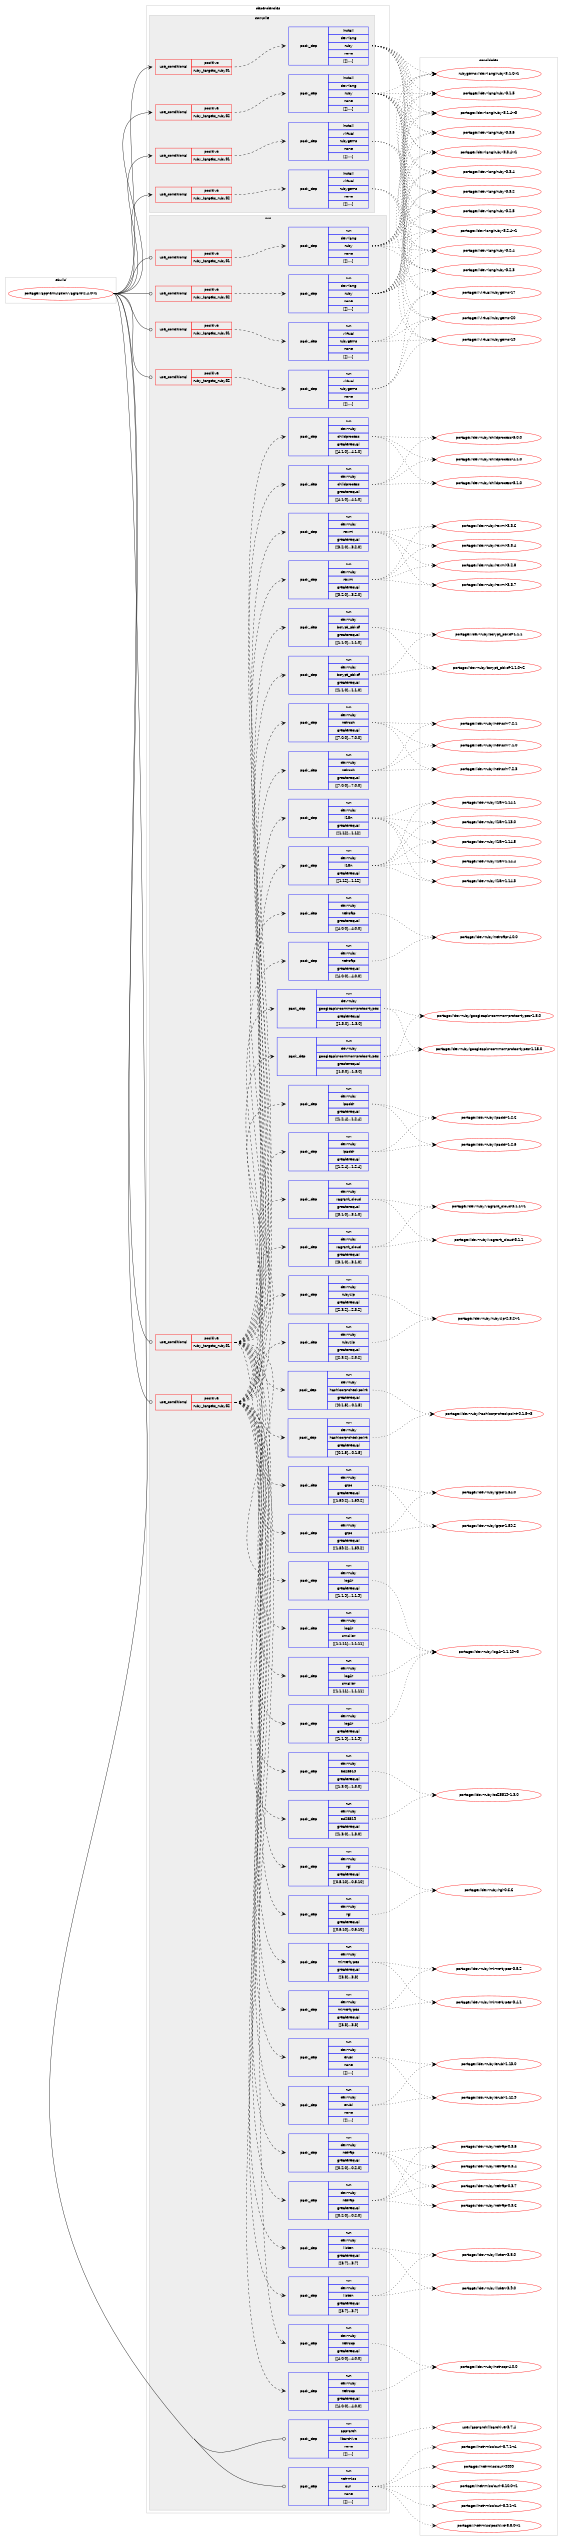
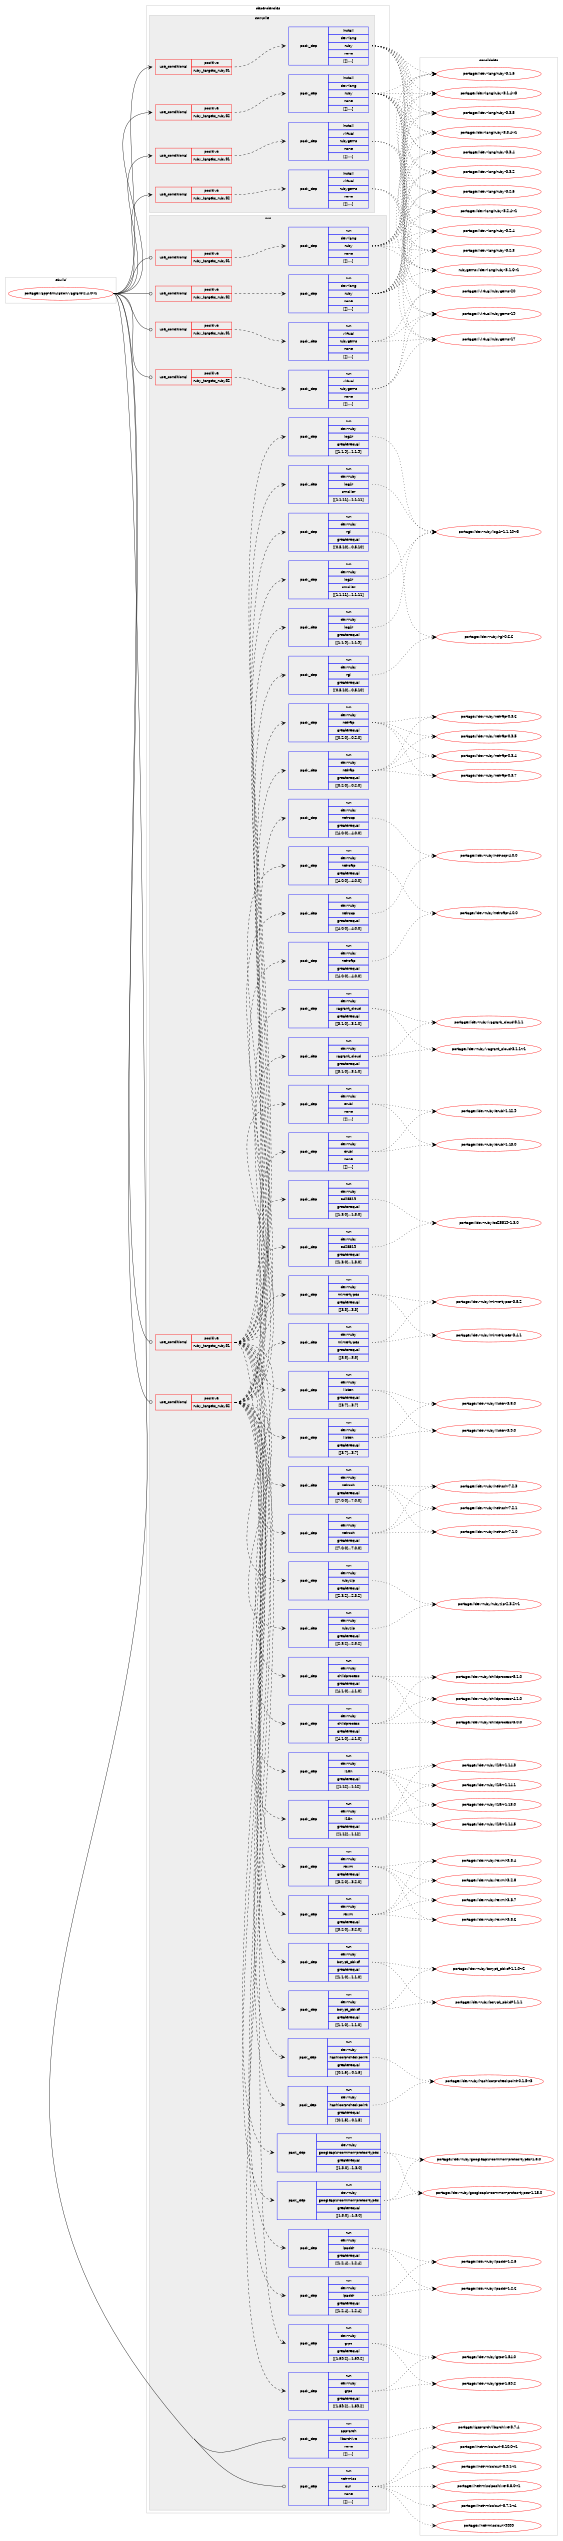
node "portage://dev-ruby/i18n-1.14.4": removed
node "use://app-arch/libarchive-3.7.4": label "use://app-arch/libarchive-3.7.4" -> "portage://app-arch/libarchive-3.7.4"
